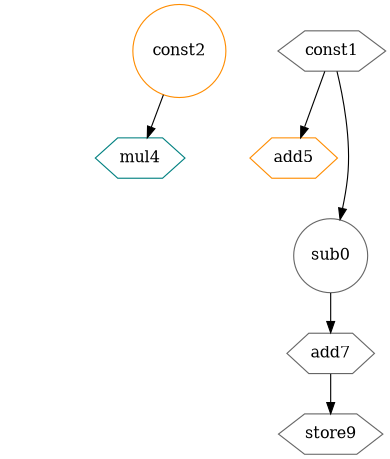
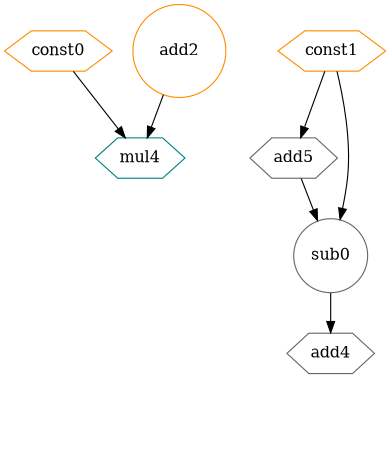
node "const0": added
node "const2": label "const2" -> "add2"
node "const1": color gray40 -> darkorange
node "add5": color darkorange -> gray40
edge "add5" -> "sub0": added
node "add7": label "add7" -> "add4"
node "store9": removed
